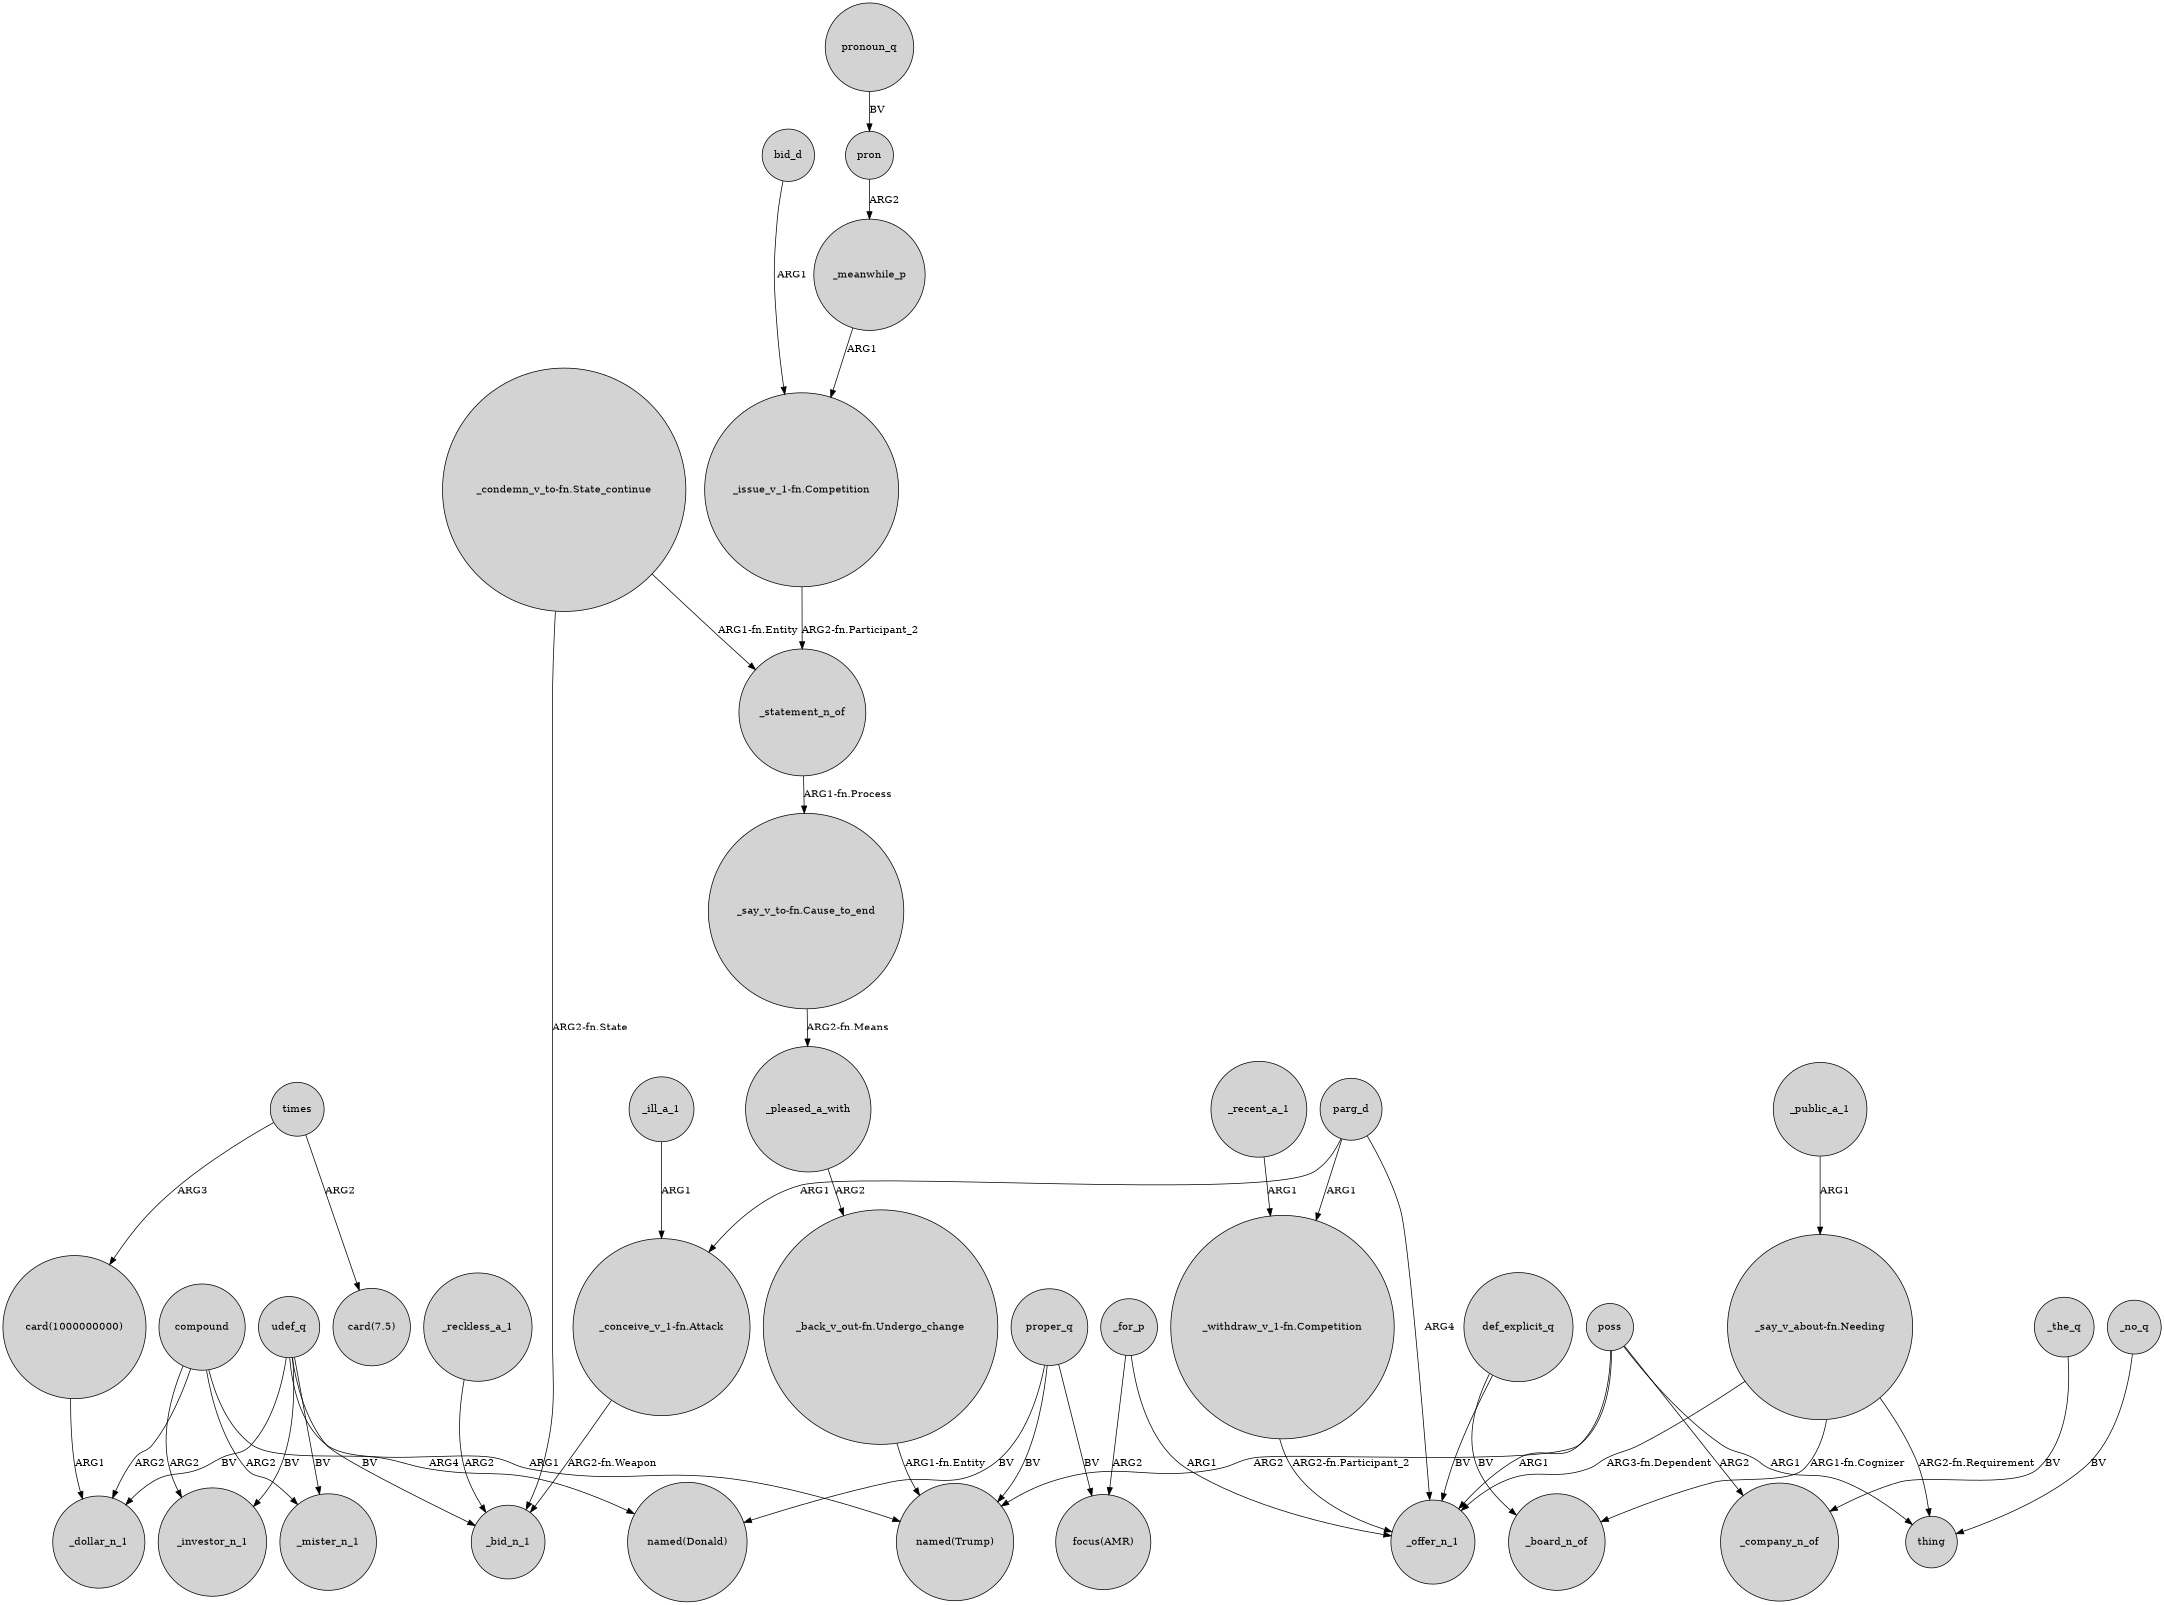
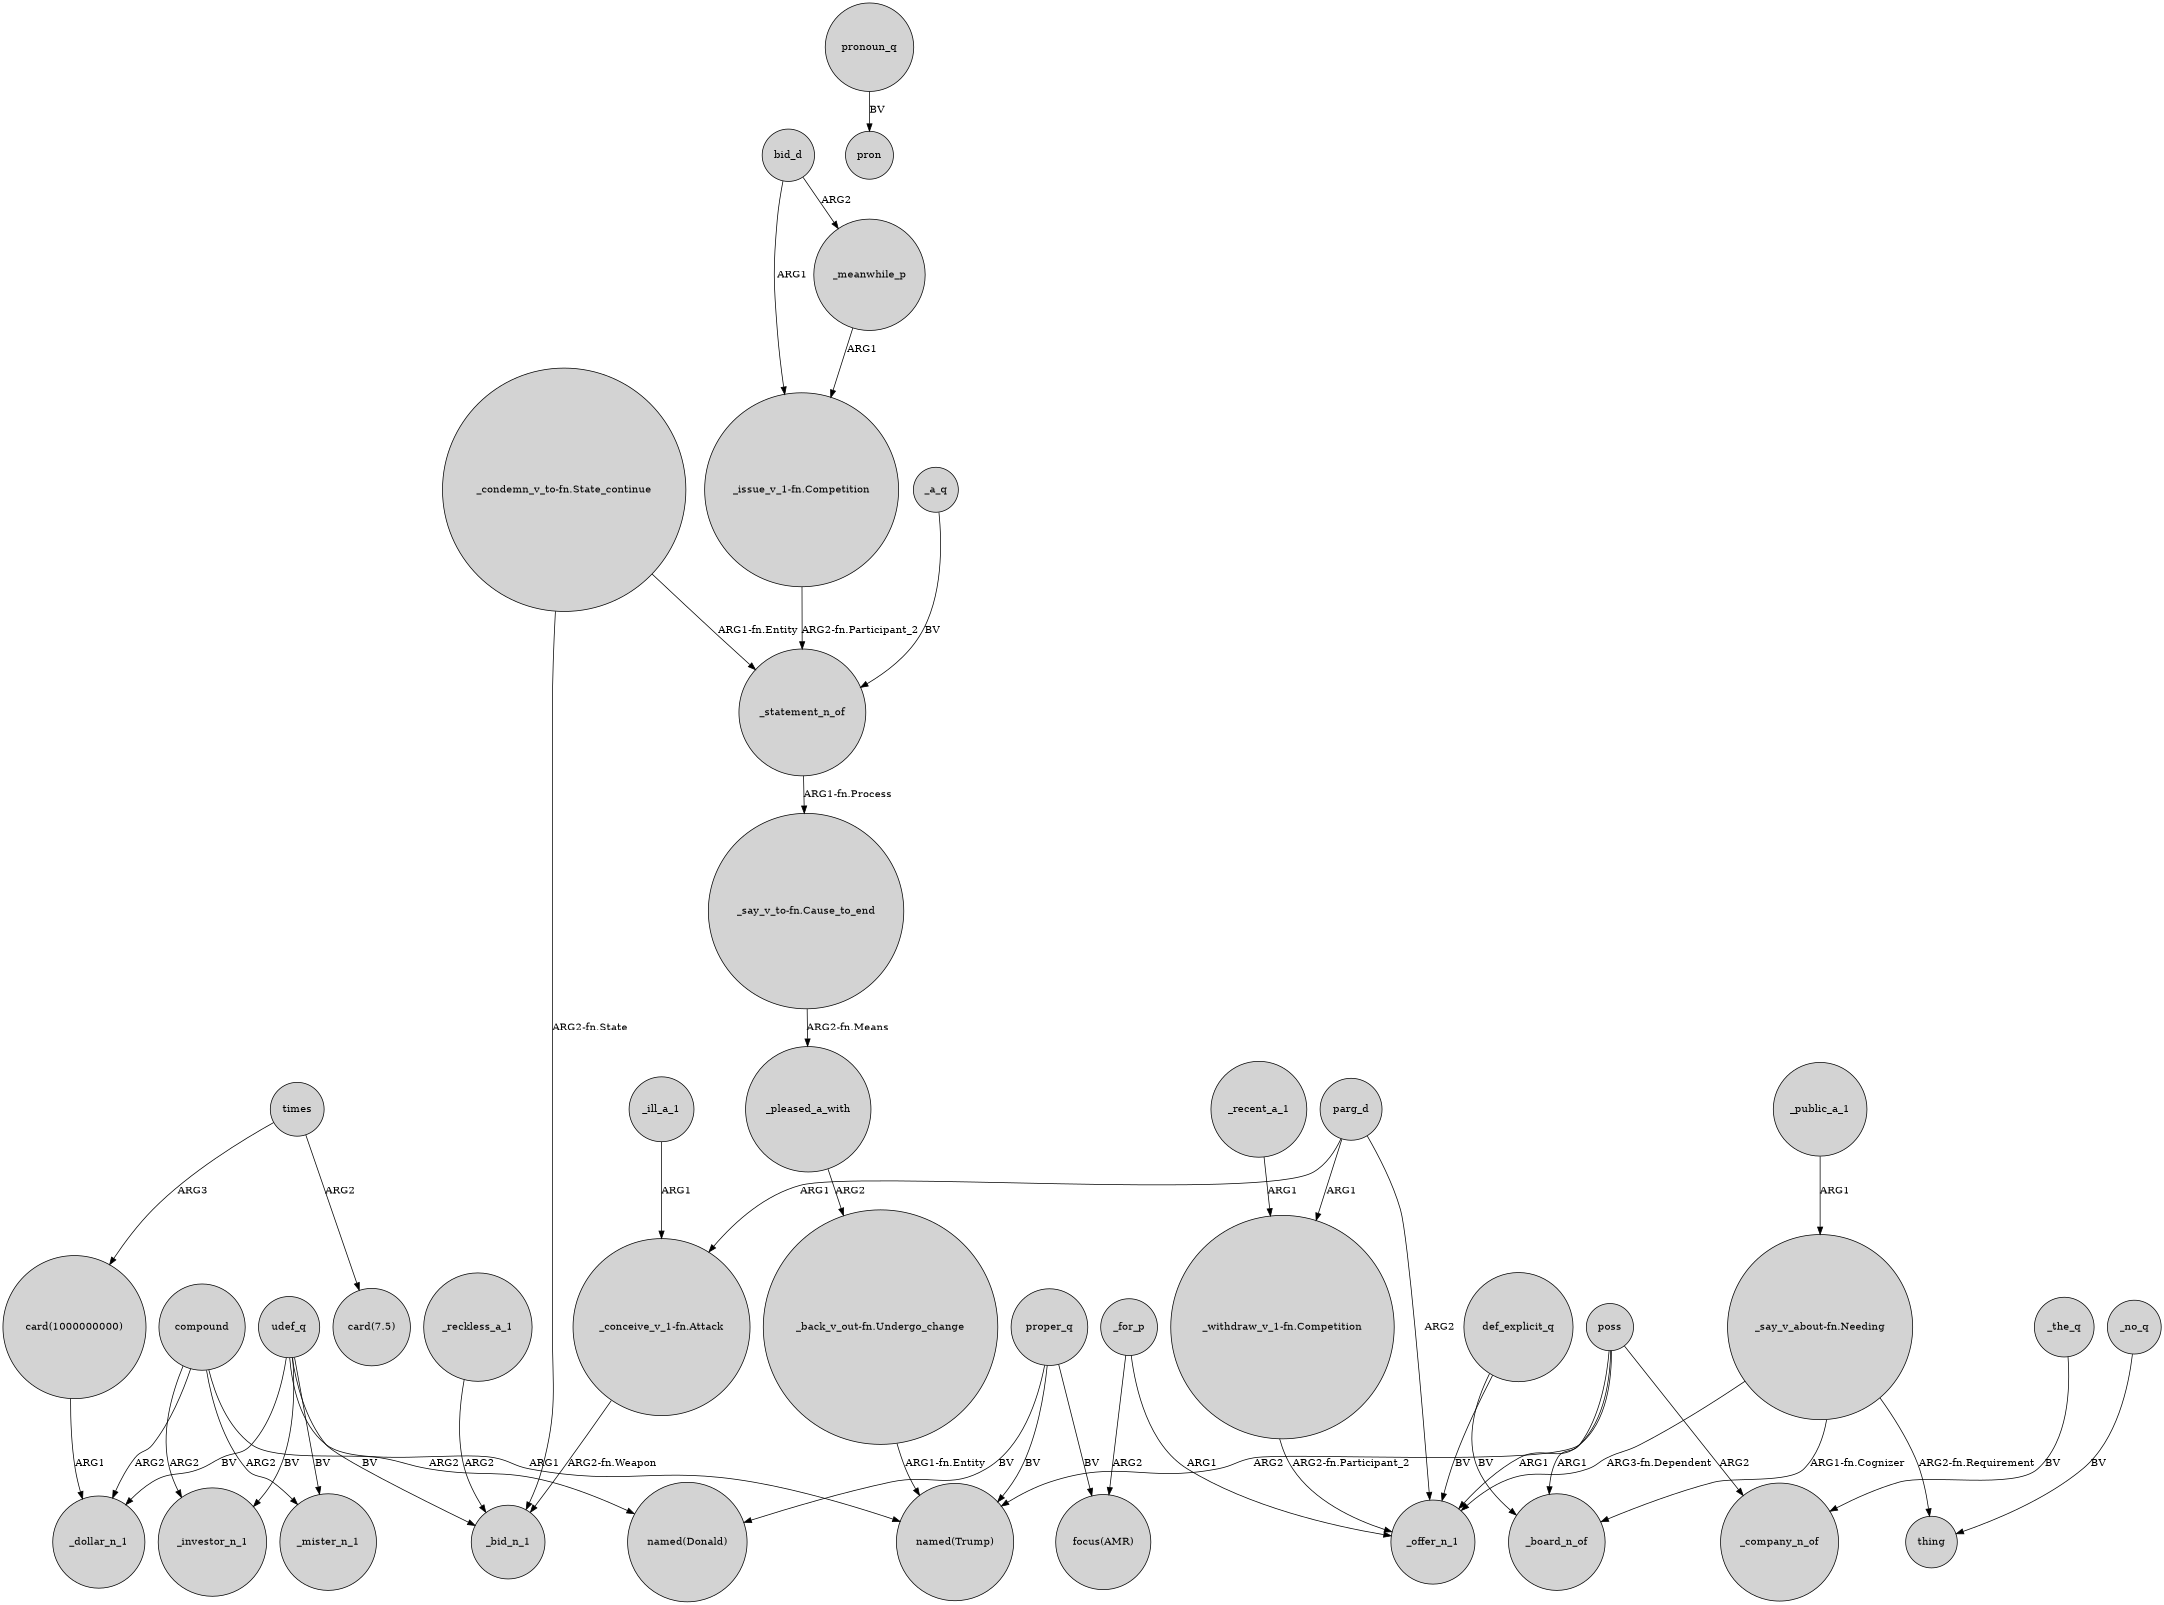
edge "pron" -> "_meanwhile_p": now "bid_d" -> "_meanwhile_p"
node "_a_q": added
edge "parg_d" -> "_offer_n_1": label "ARG4" -> "ARG2"
edge "poss" -> "thing": now "poss" -> "_board_n_of"
edge "compound" -> "named(Donald)": label "ARG4" -> "ARG2"
